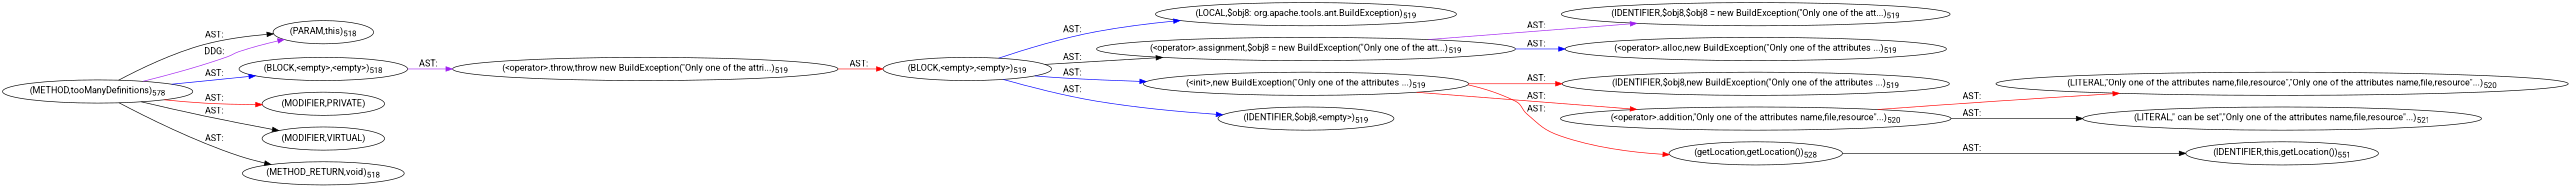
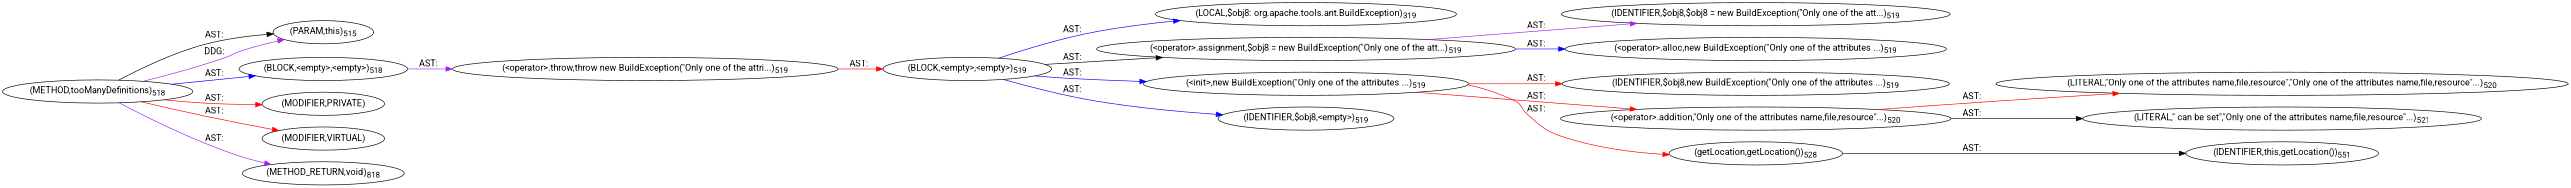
node "(LOCAL,$obj8: org.apache.tools.ant.BuildException)": text "519" -> "319"
node "(PARAM,this)": text "518" -> "515"
node "(METHOD,tooManyDefinitions)": text "578" -> "518"
edge "(METHOD,tooManyDefinitions)" -> "(MODIFIER,VIRTUAL)": color black -> red
edge "(METHOD,tooManyDefinitions)" -> "(METHOD_RETURN,void)": color black -> purple
node "(METHOD_RETURN,void)": text "518" -> "818"
